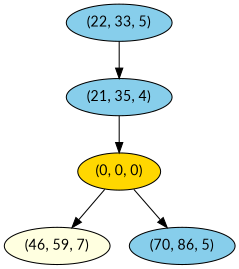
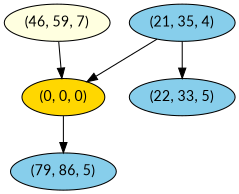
edge "(22, 33, 5)" -> "(21, 35, 4)": reversed
edge "(0, 0, 0)" -> "(46, 59, 7)": reversed
node "(70, 86, 5)": label "(70, 86, 5)" -> "(79, 86, 5)"
